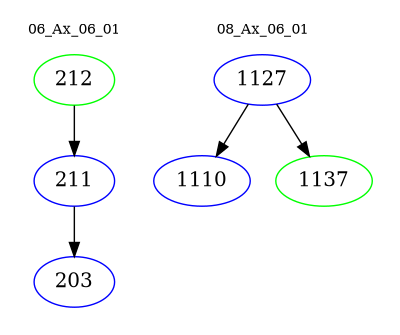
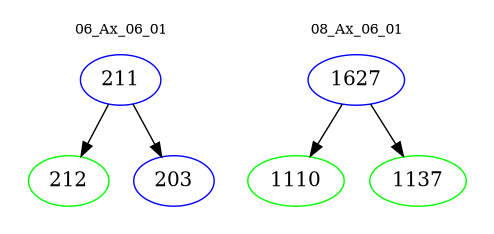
node "1127": label "1127" -> "1627"
edge "212" -> "211": reversed
node "1110": color blue -> green
